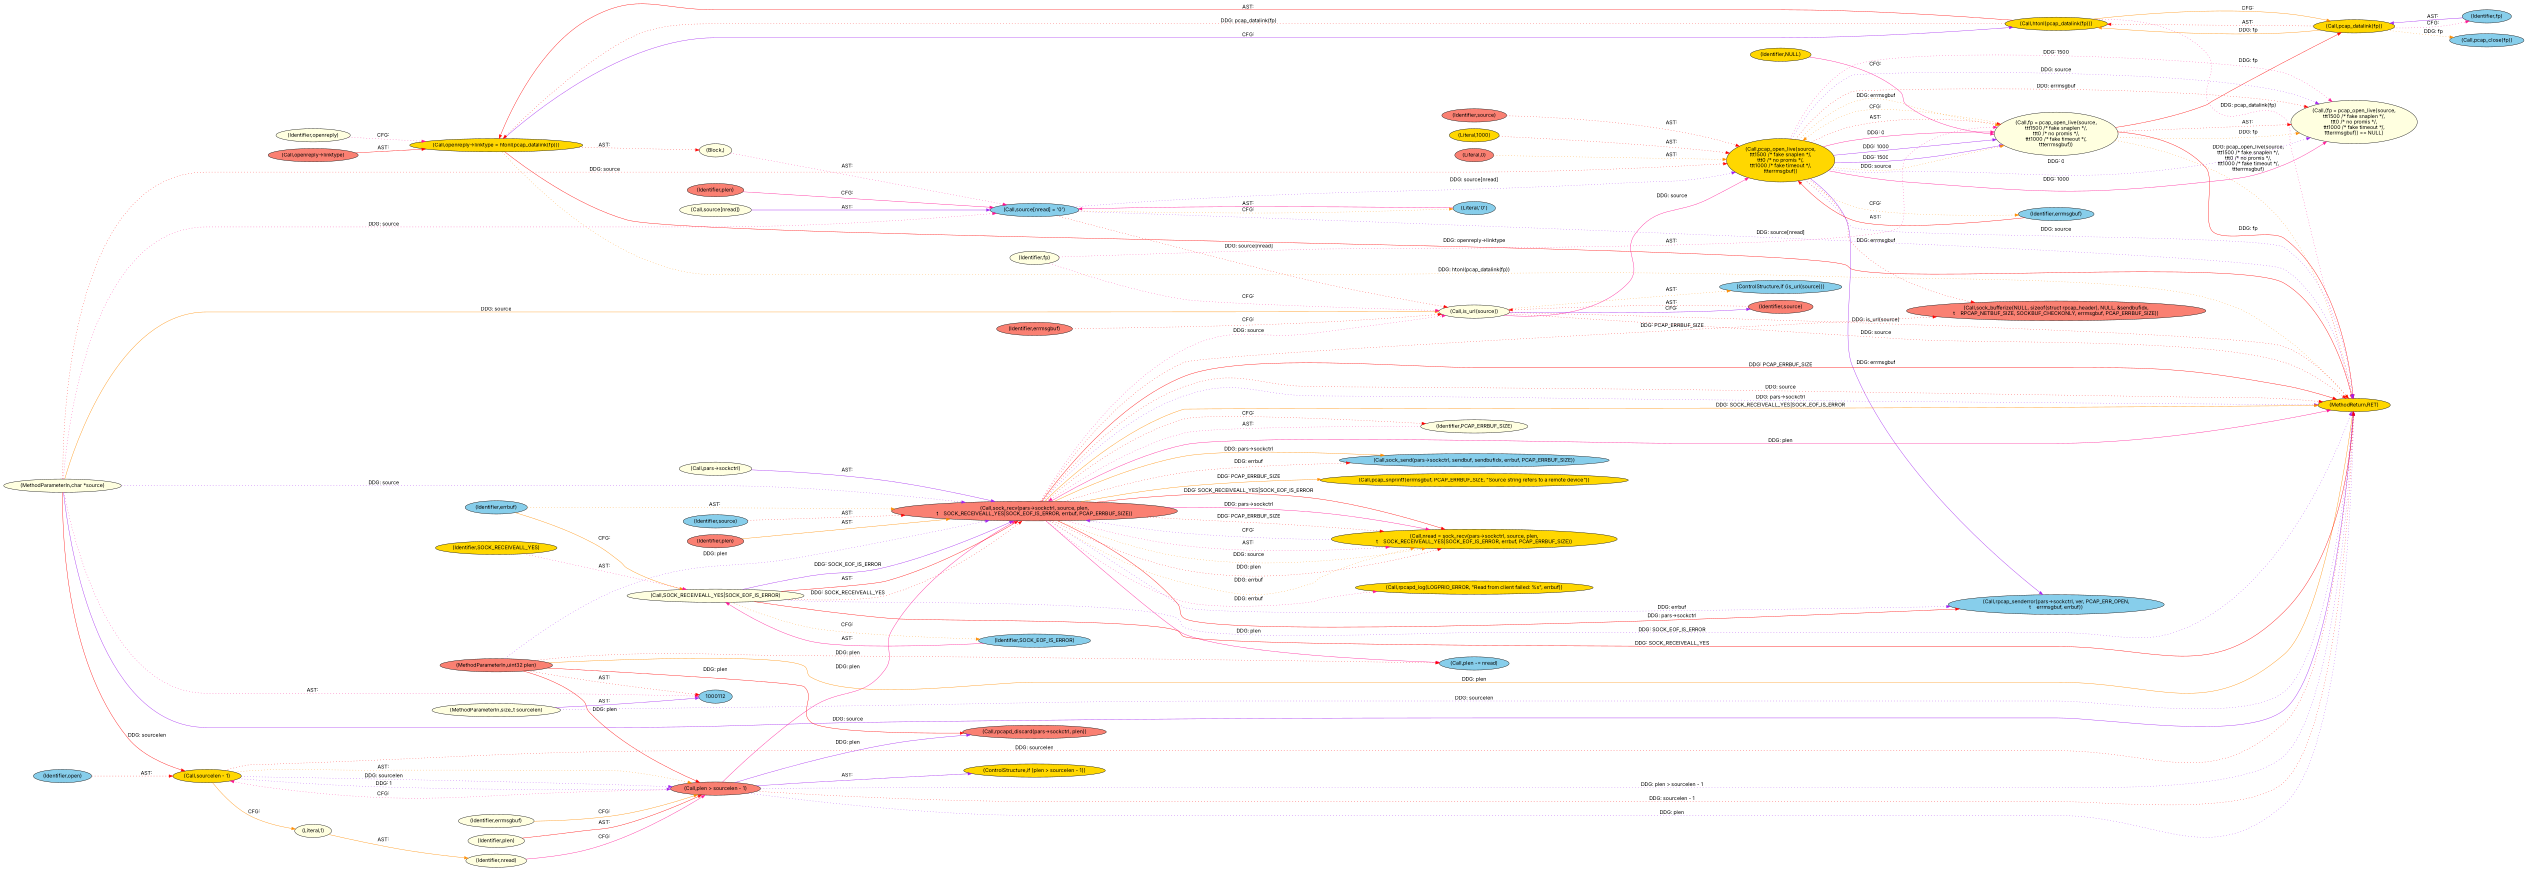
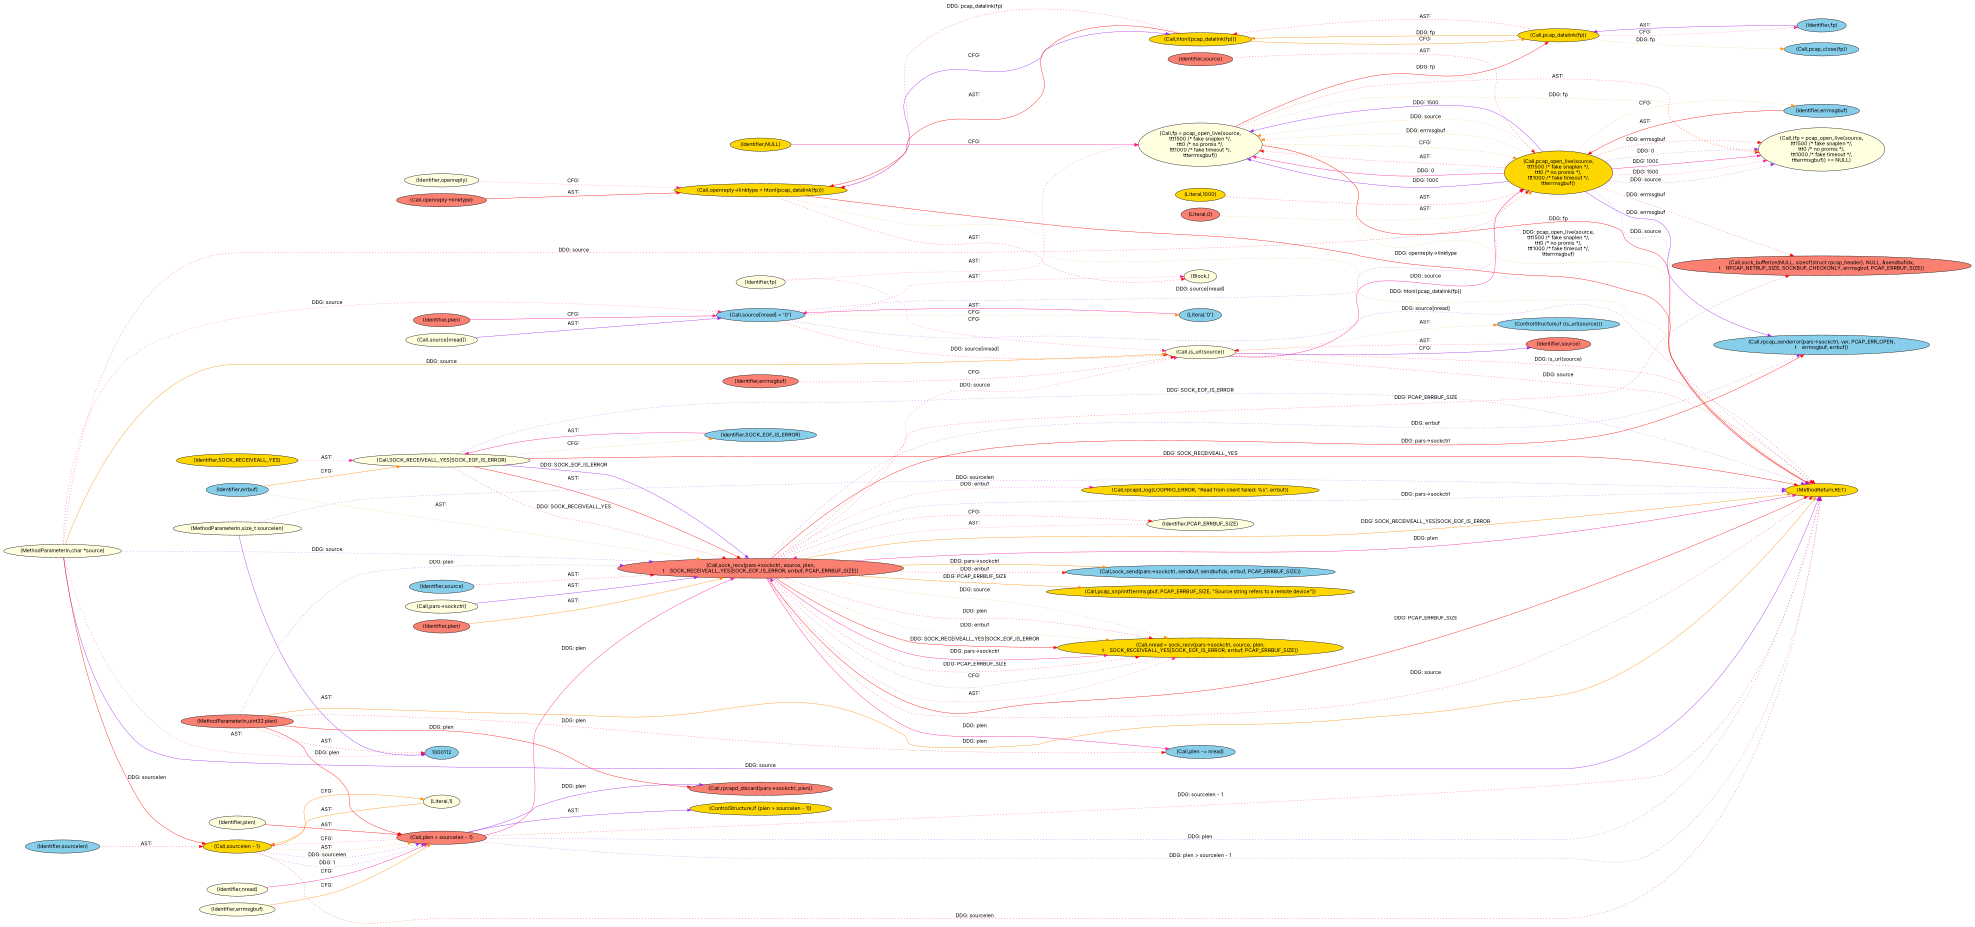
edge "(Call,htonl(pcap_datalink(fp)))" -> "(MethodReturn,RET)": removed, label "DDG: pcap_datalink(fp)"
edge "(Block,)" -> "(Call,source[nread] = '0')": reversed
node "(Identifier,open)": label "(Identifier,open)" -> "(Identifier,sourcelen)"
edge "(Literal,1)" -> "(Identifier,nread)": now "(Literal,1)" -> "(Call,sourcelen - 1)"
